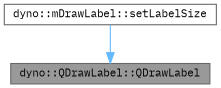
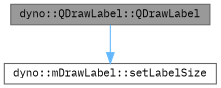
edge "dyno::mDrawLabel::setLabelSize" -> "dyno::QDrawLabel::QDrawLabel": reversed
